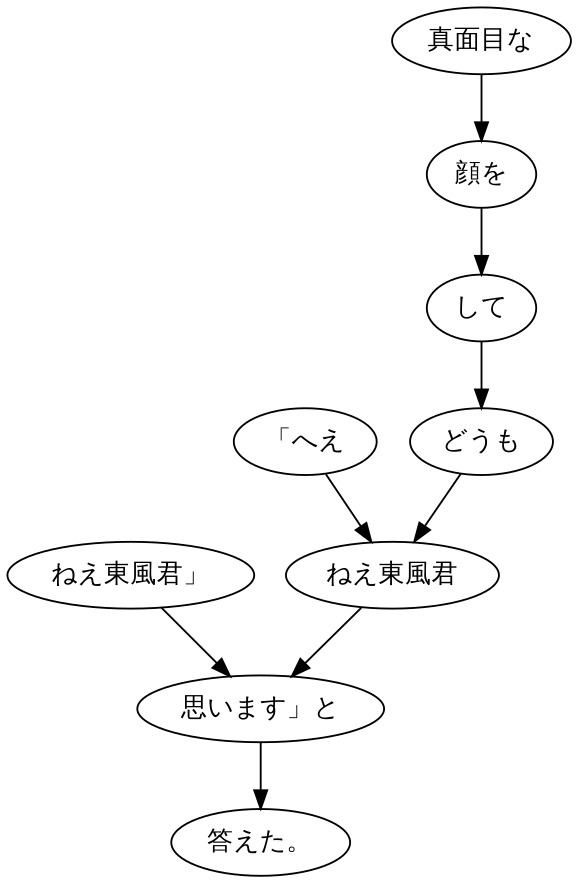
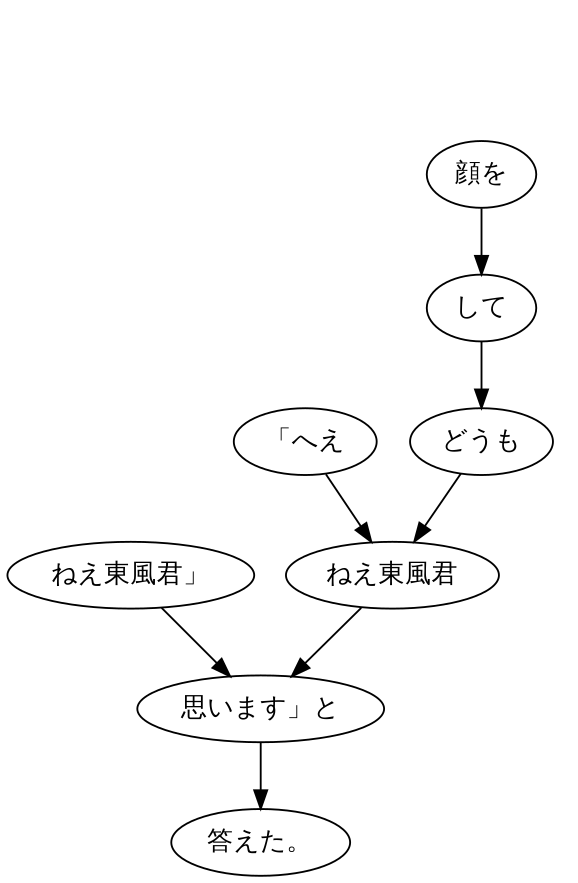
node "真面目な": removed
